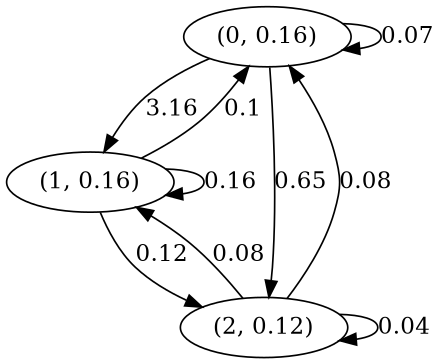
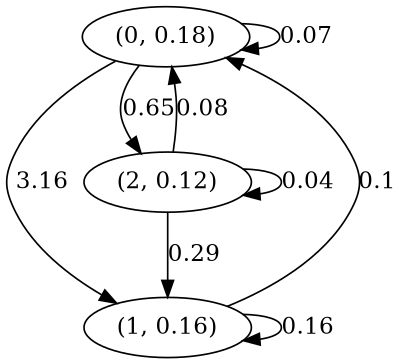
node "(0, 0.16)": label "(0, 0.16)" -> "(0, 0.18)"
edge "(2, 0.12)" -> "(1, 0.16)": label "0.08" -> "0.29"
edge "(1, 0.16)" -> "(2, 0.12)": removed, label "0.12"
